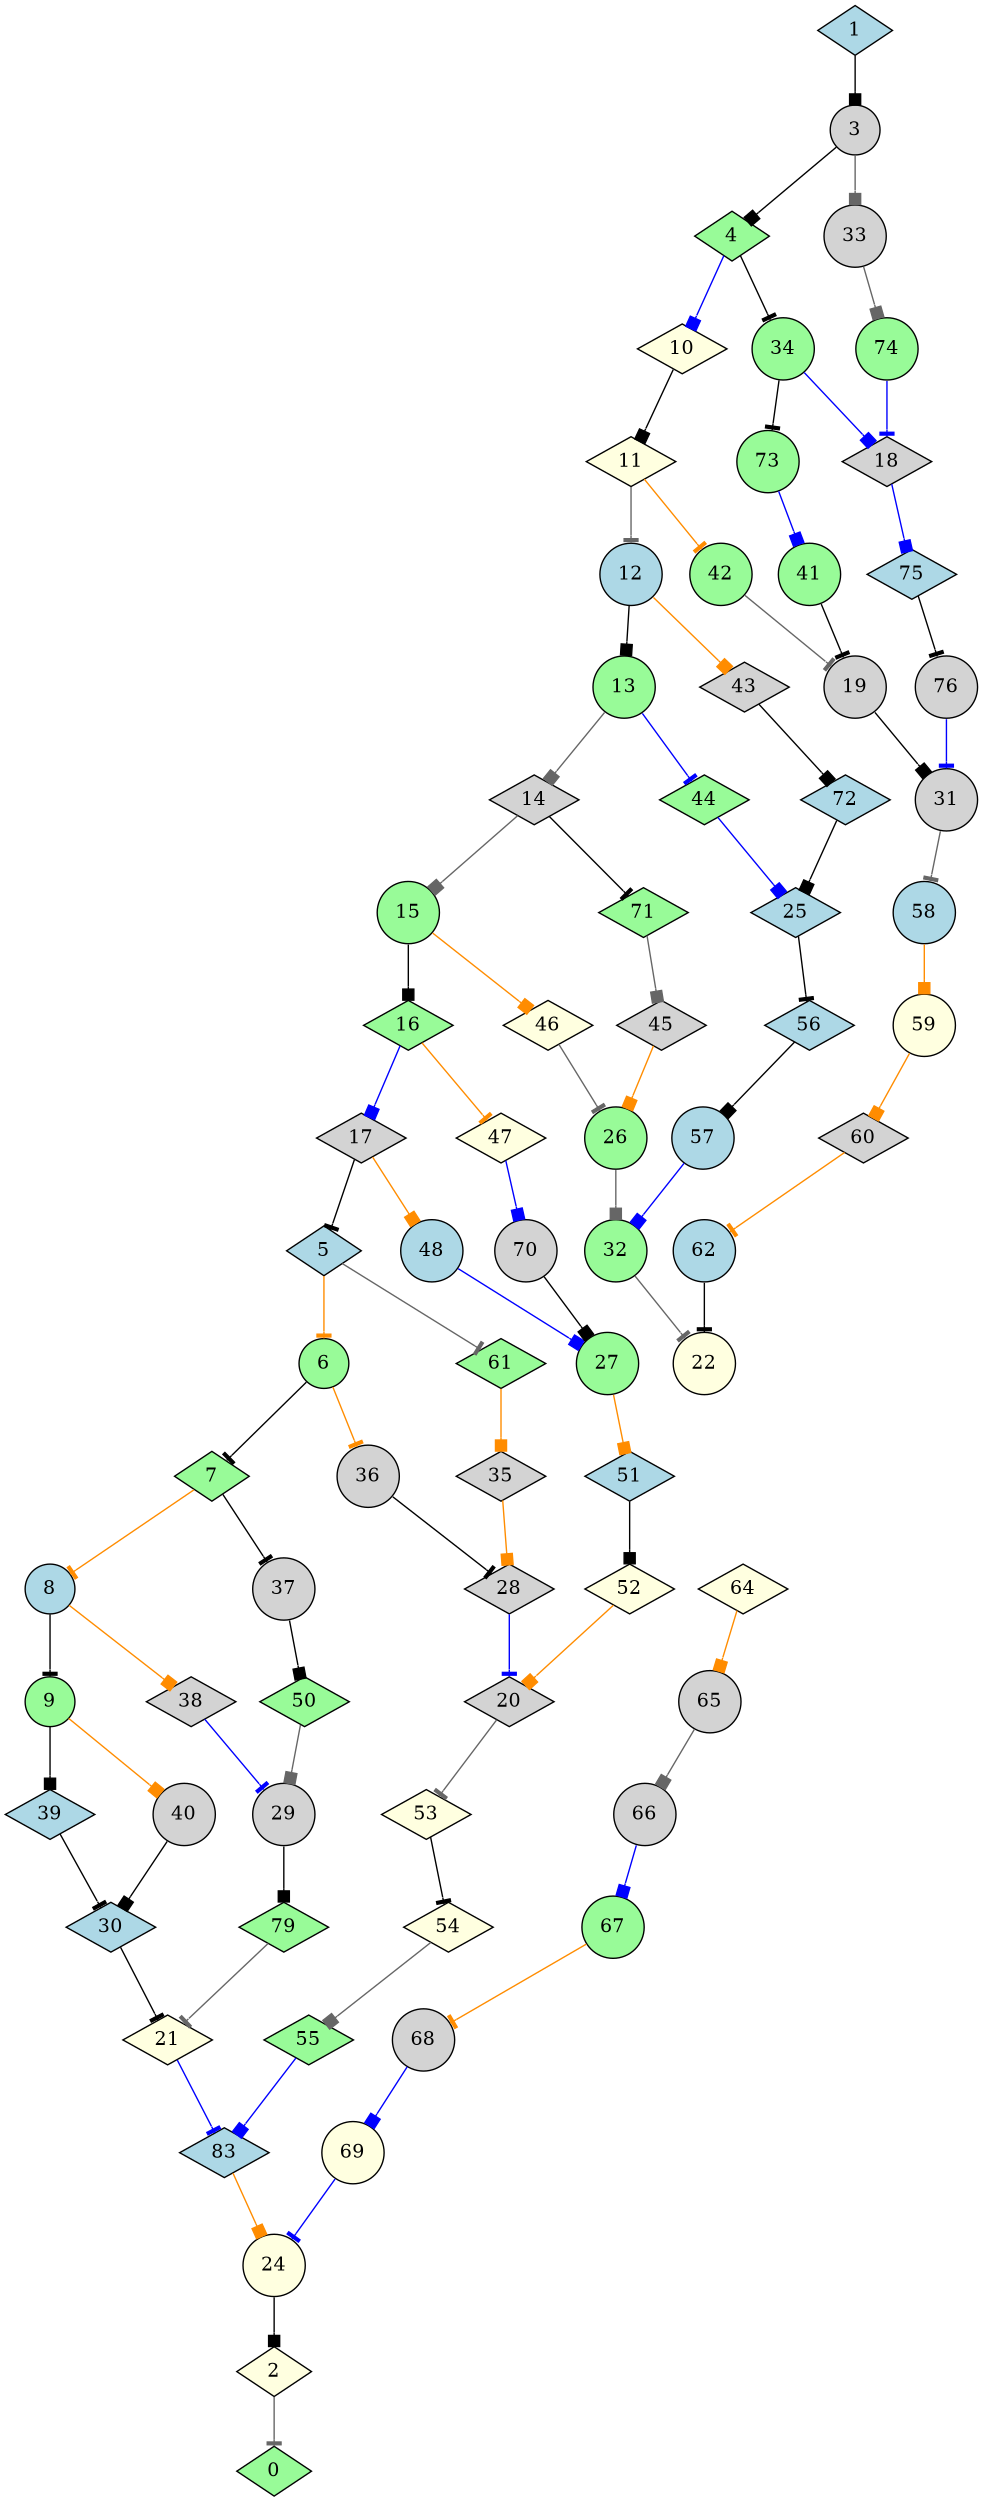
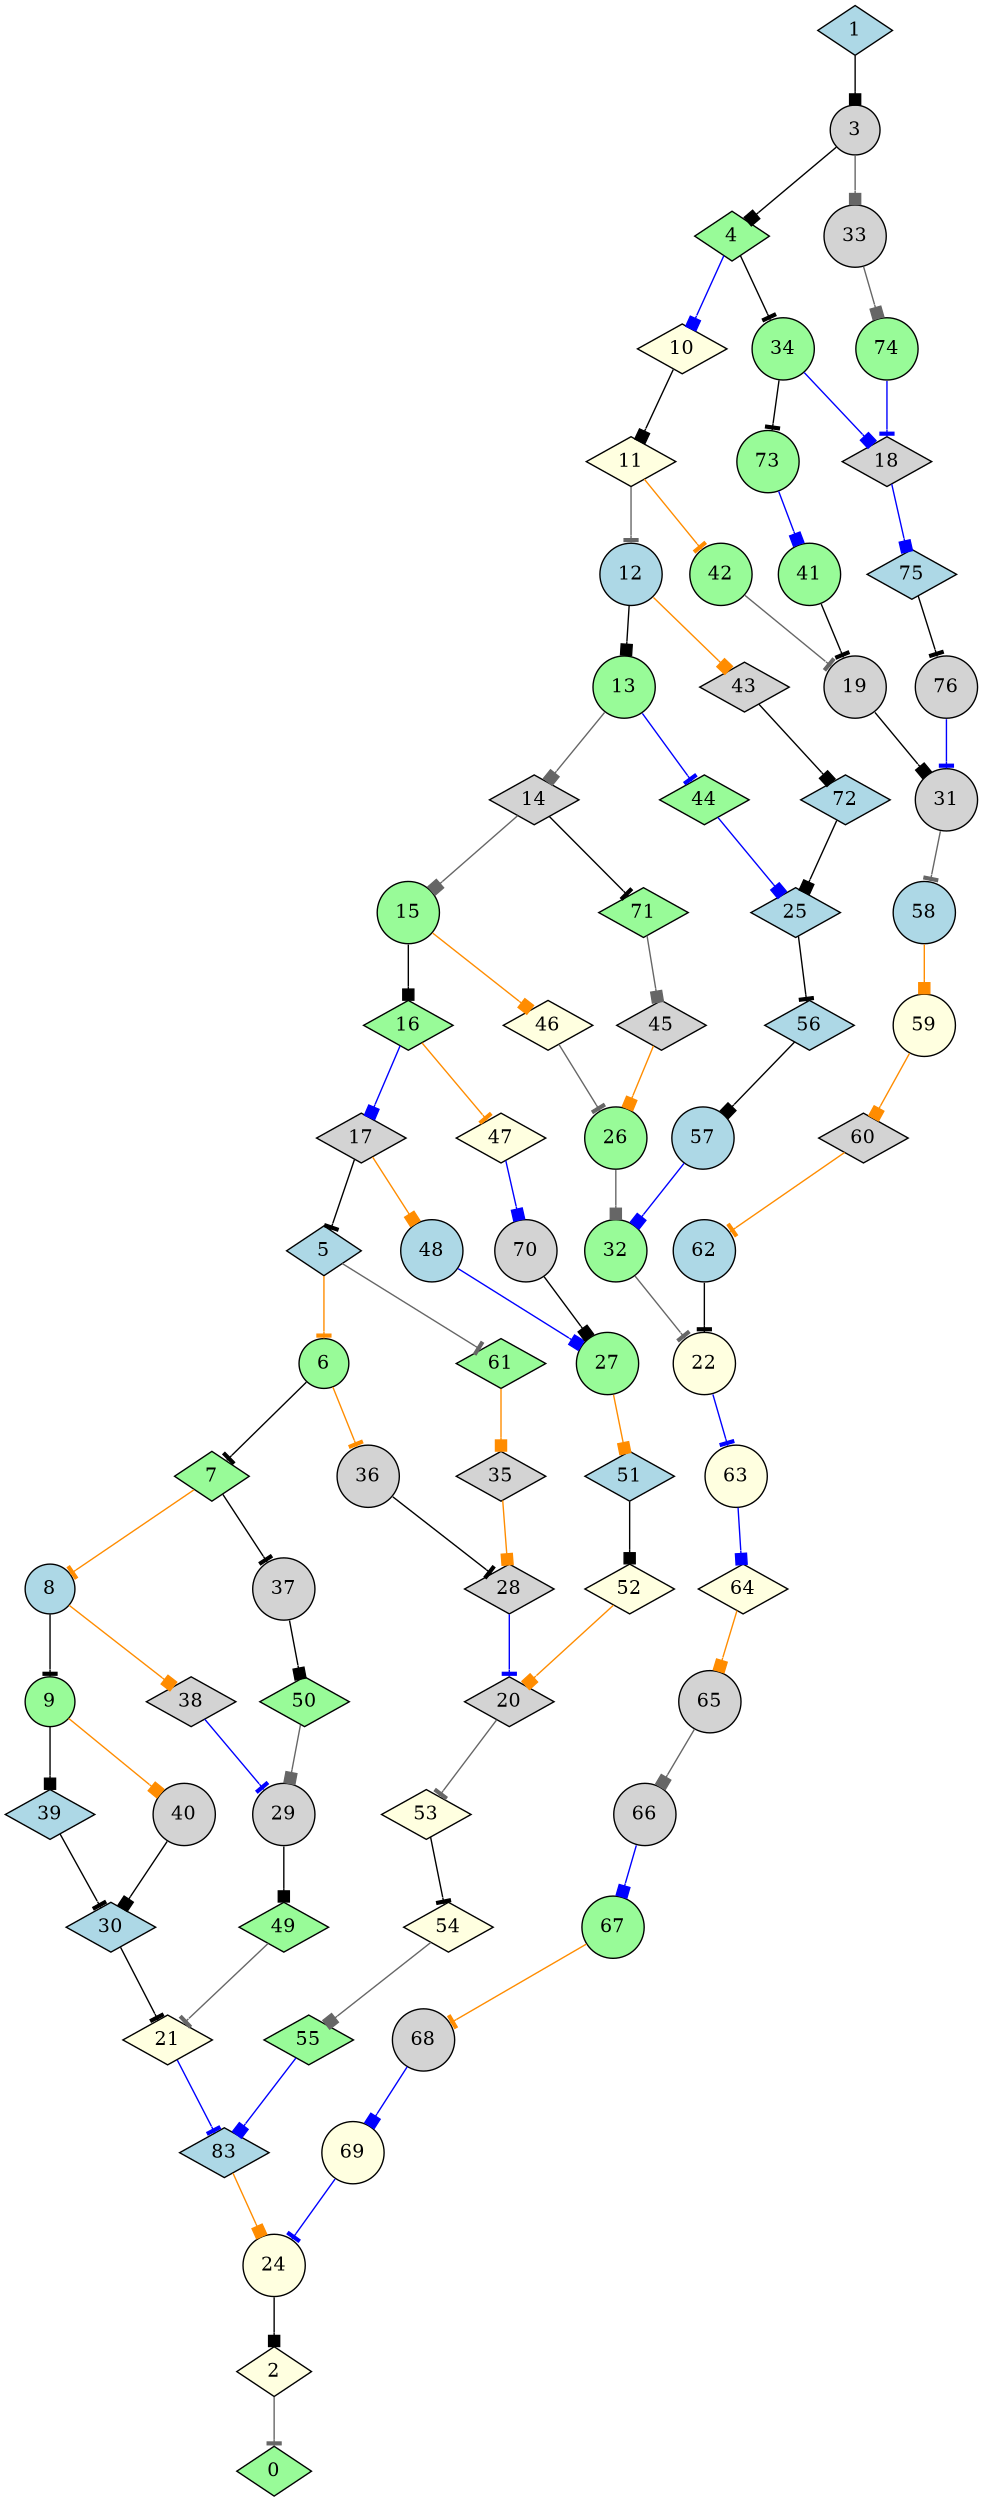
node "63": added
node "79": label "79" -> "49"
